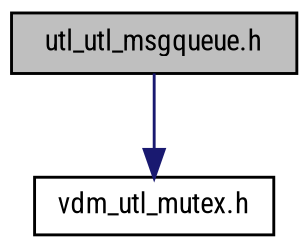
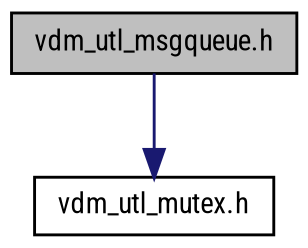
node "utl_utl_msgqueue.h": label "utl_utl_msgqueue.h" -> "vdm_utl_msgqueue.h"
